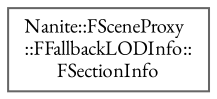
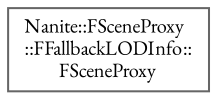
node "Nanite::FSceneProxy ::FFallbackLODInfo:: FSectionInfo": label "Nanite::FSceneProxy ::FFallbackLODInfo:: FSectionInfo" -> "Nanite::FSceneProxy ::FFallbackLODInfo:: FSceneProxy"
